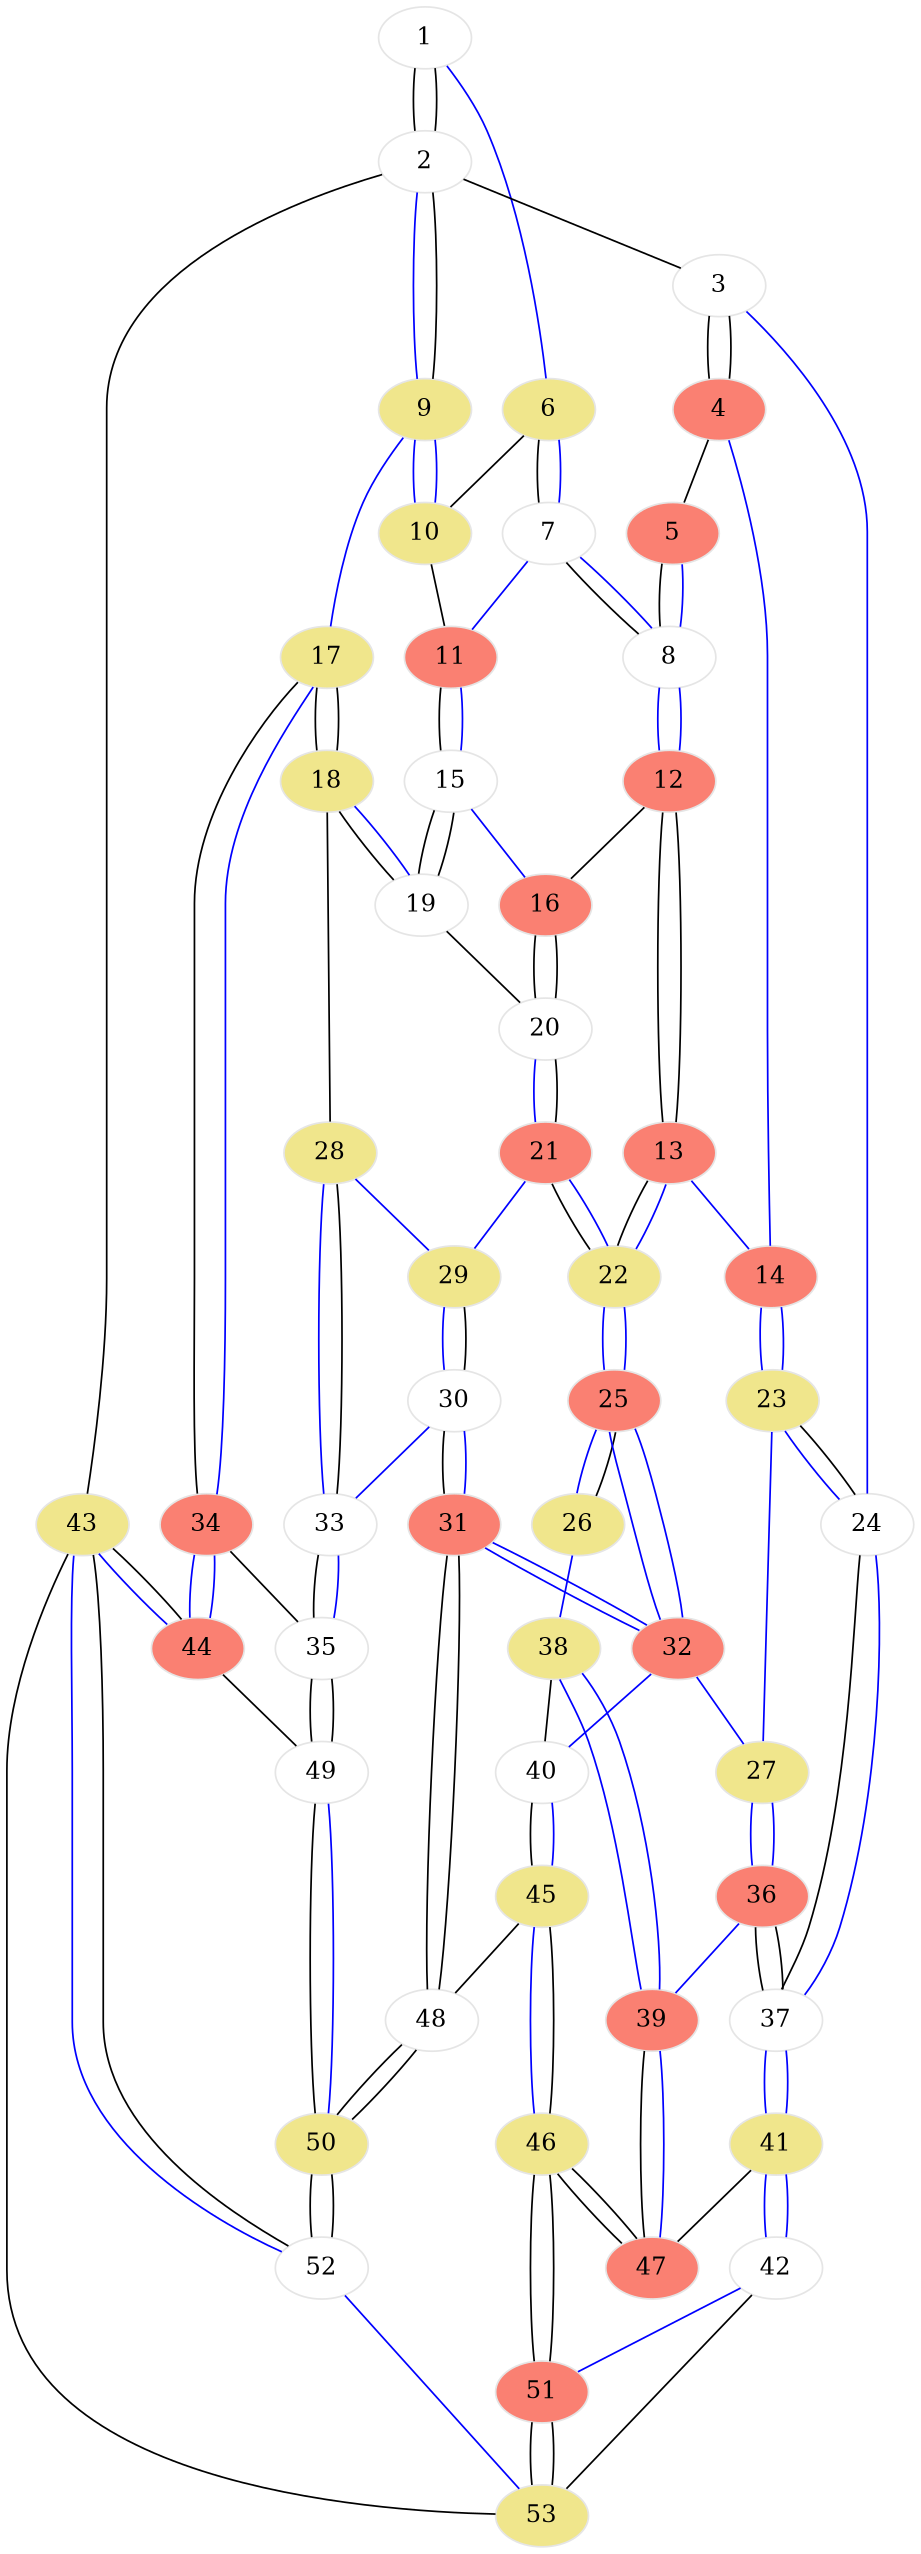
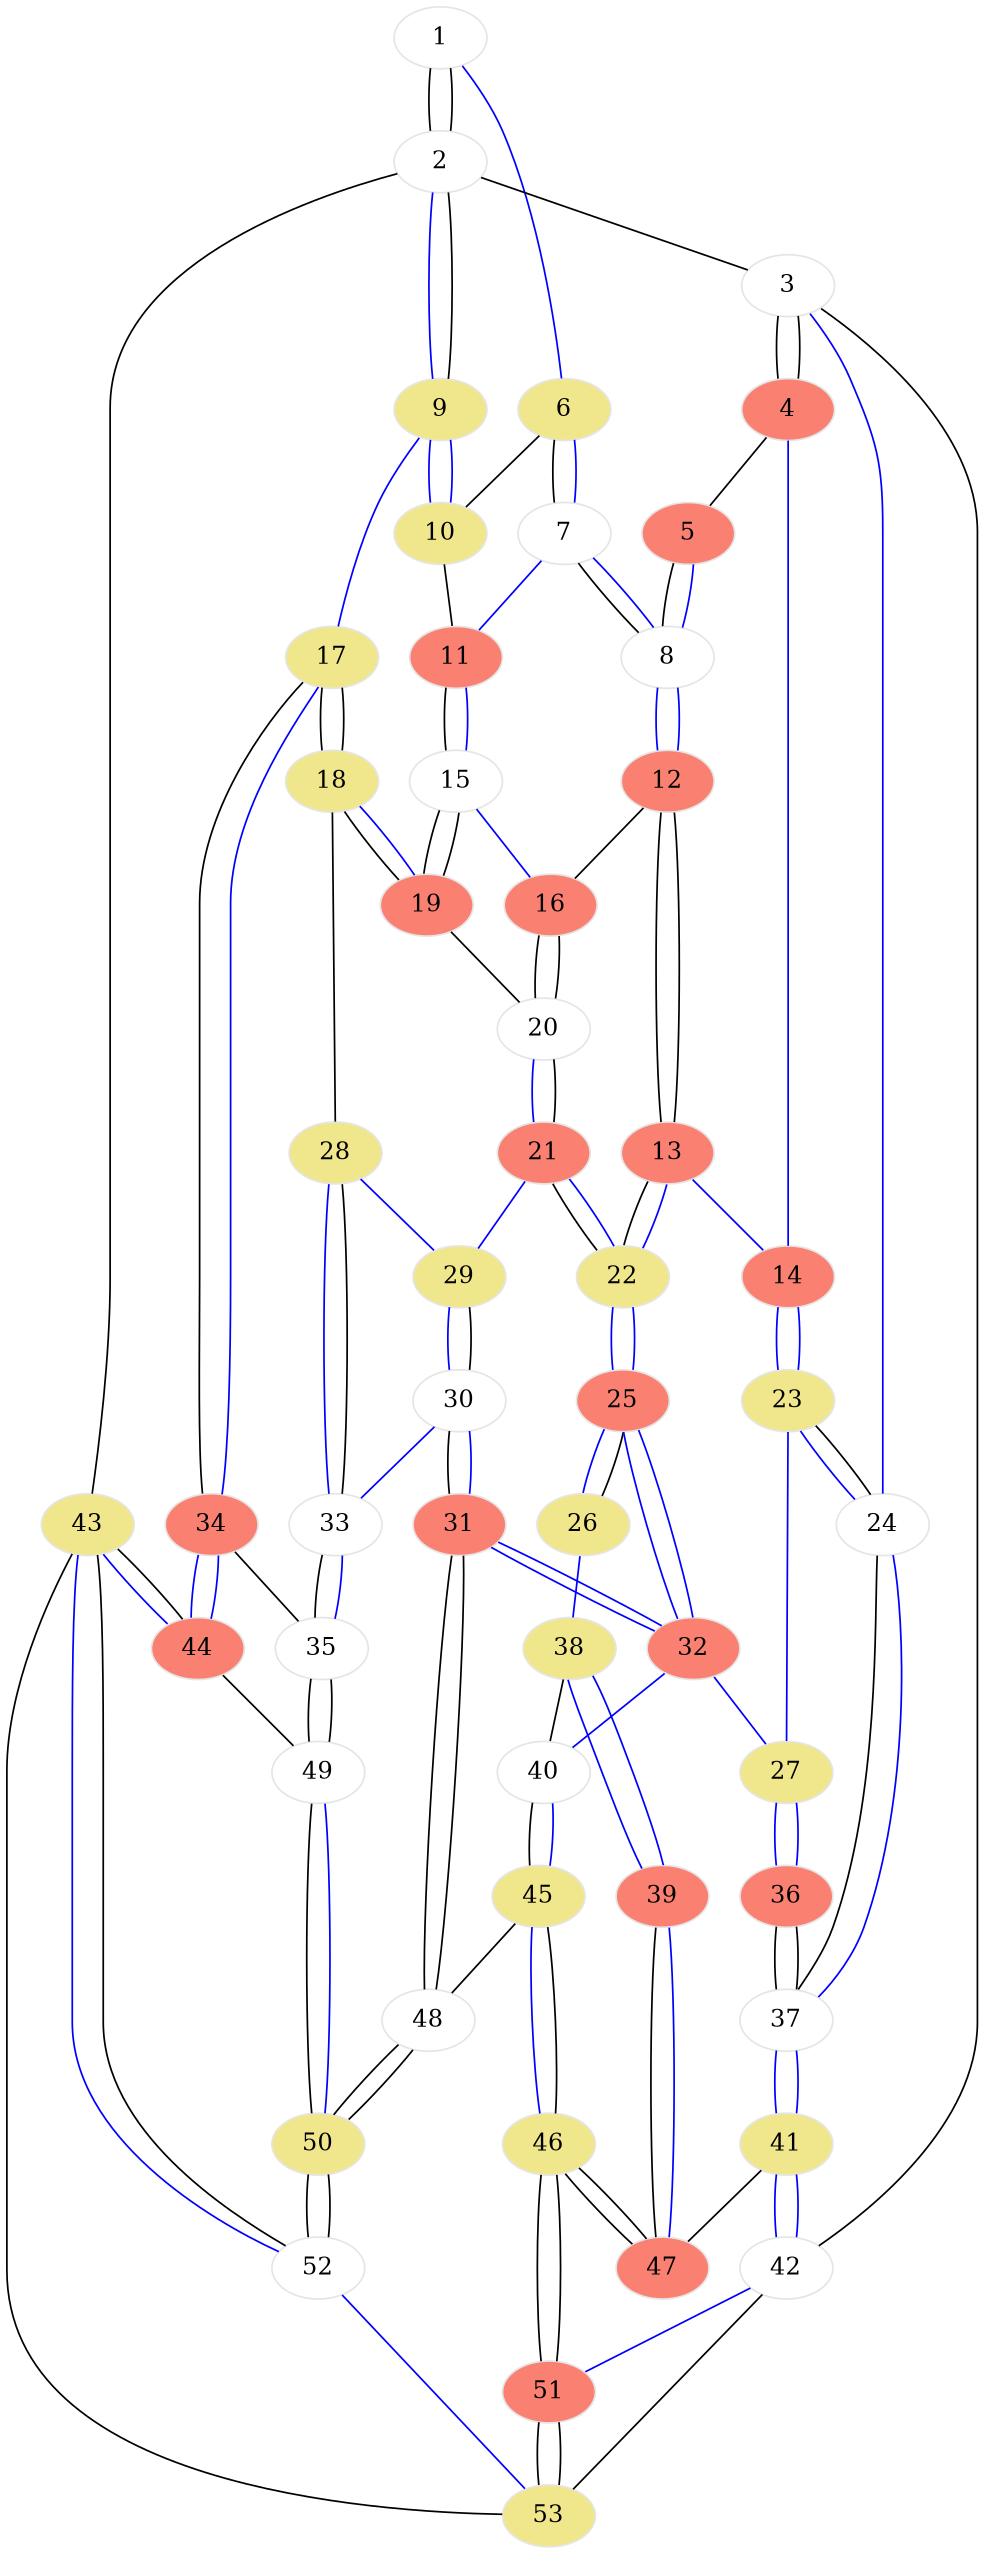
node "19": fillcolor white -> salmon
edge "3" -- "42": added
edge "36" -- "39": removed
